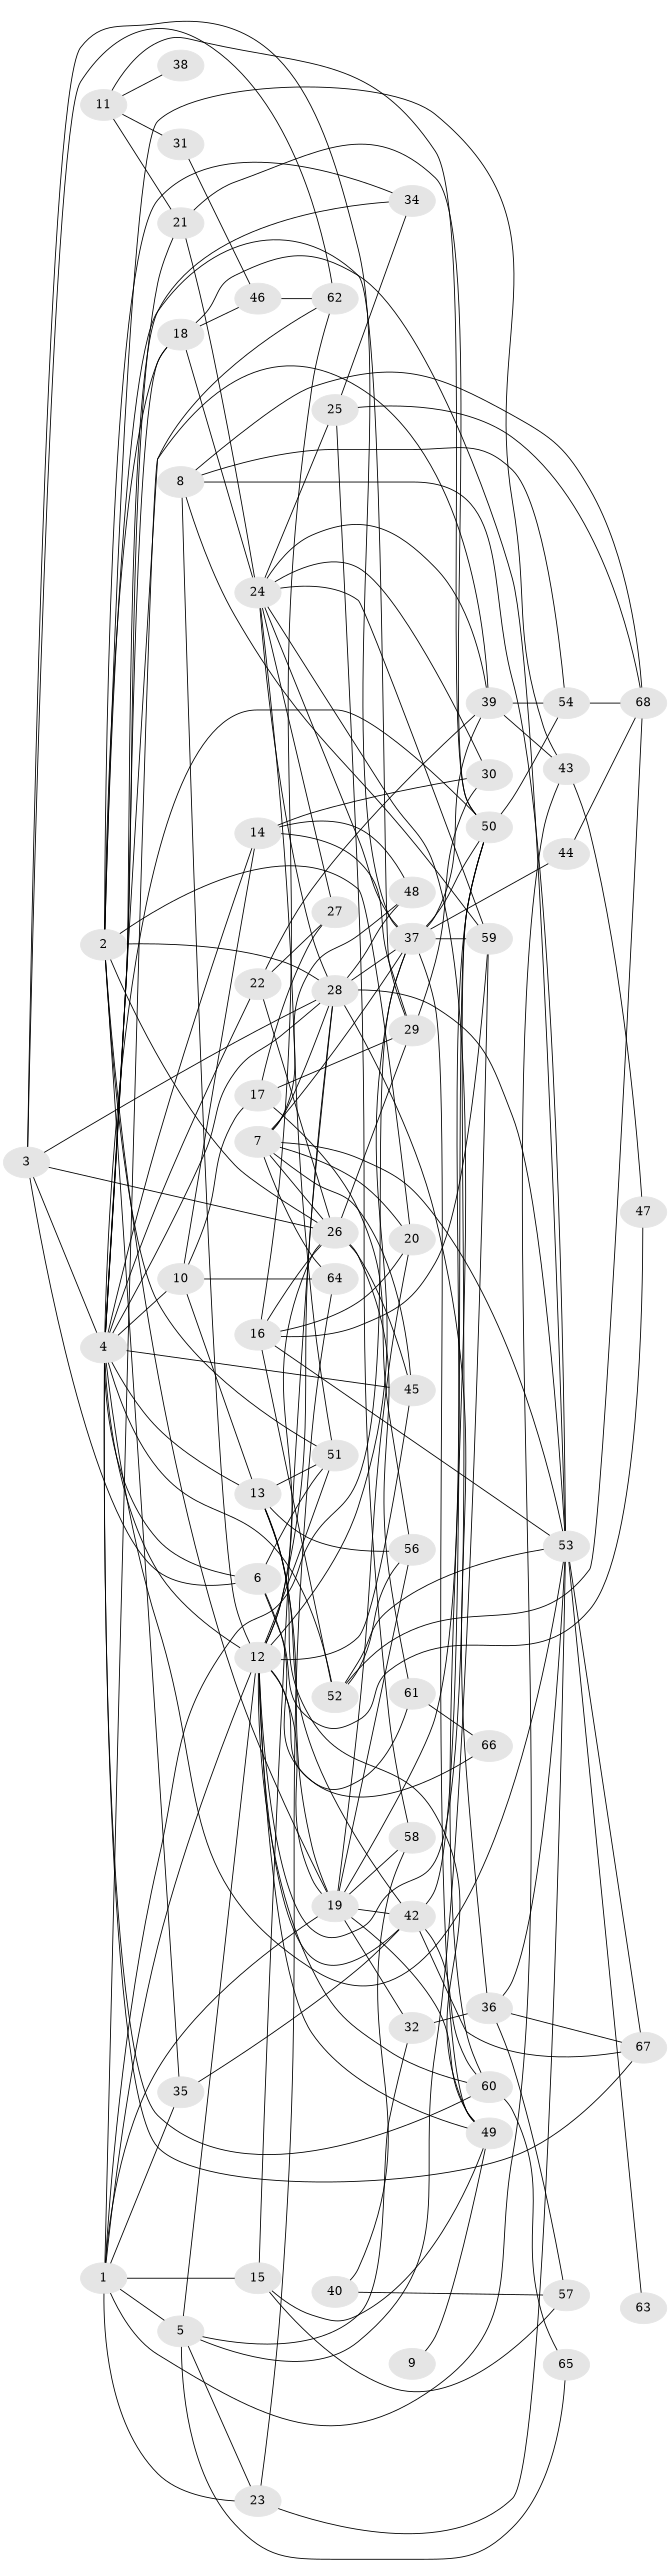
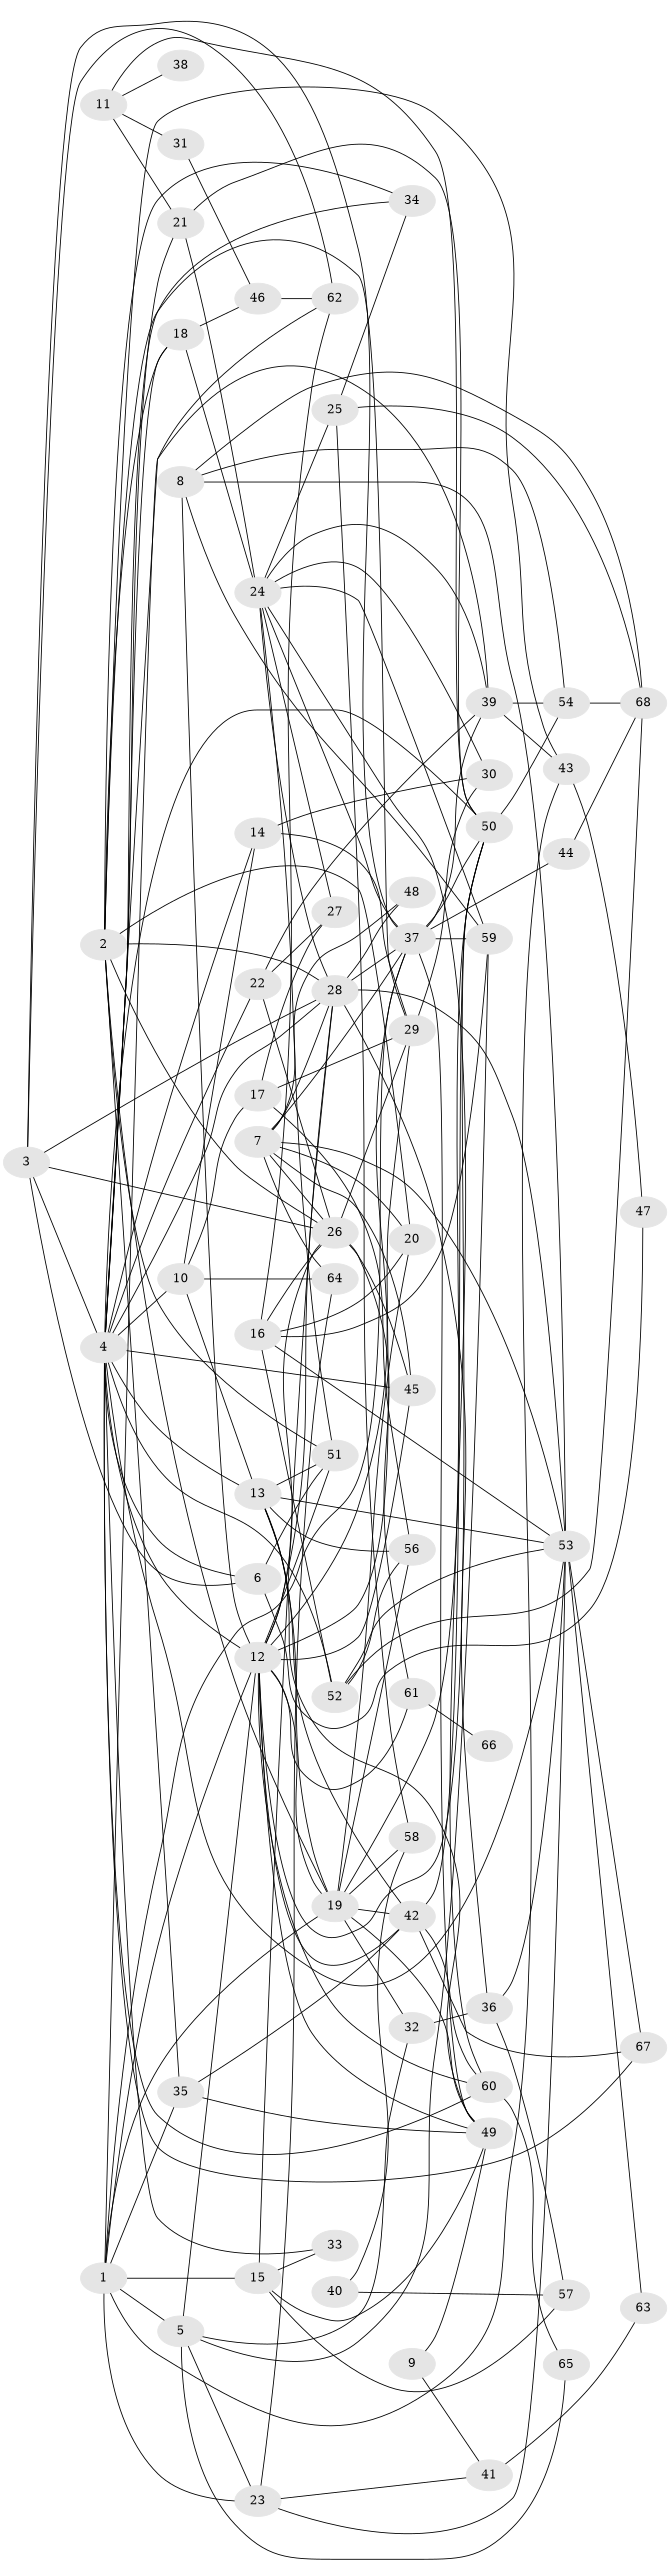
edge "18" -- "53": now "13" -- "53"
edge "14" -- "48": removed
edge "29" -- "12": added
edge "6" -- "66": removed
edge "36" -- "67": removed
edge "35" -- "49": added
node "33": added
node "41": added
